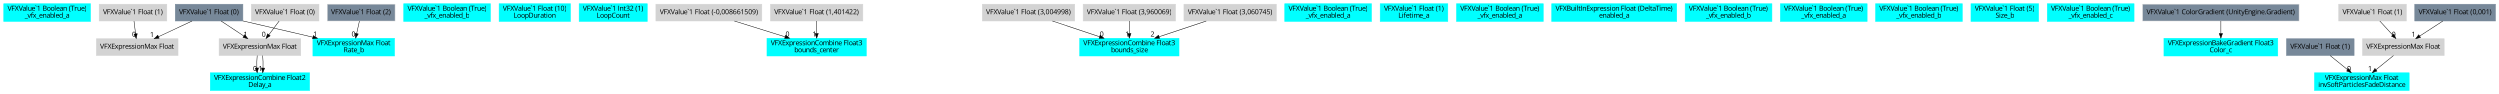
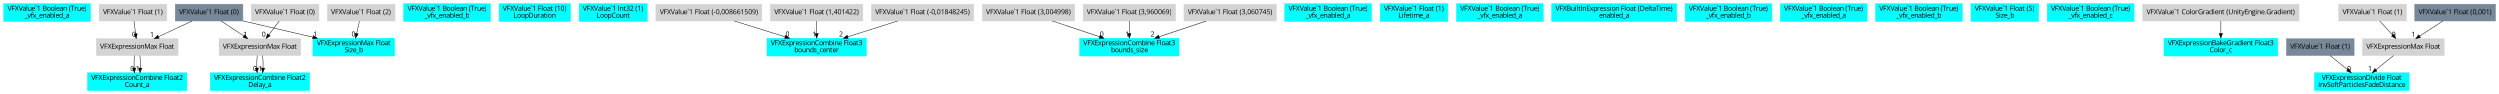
node "VFXValue`1 Float (2)": fillcolor lightslategray -> lightgray
node "VFXValue`1 Float (-0,01848245)": added
node "VFXValue`1 ColorGradient (UnityEngine.Gradient)": fillcolor lightslategray -> lightgray
node "VFXExpressionMax Float Rate_b": label "VFXExpressionMax Float Rate_b" -> "VFXExpressionMax Float Size_b"
node "VFXExpressionCombine Float2 Count_a": added
node "VFXExpressionMax Float invSoftParticlesFadeDistance": label "VFXExpressionMax Float invSoftParticlesFadeDistance" -> "VFXExpressionDivide Float invSoftParticlesFadeDistance"
